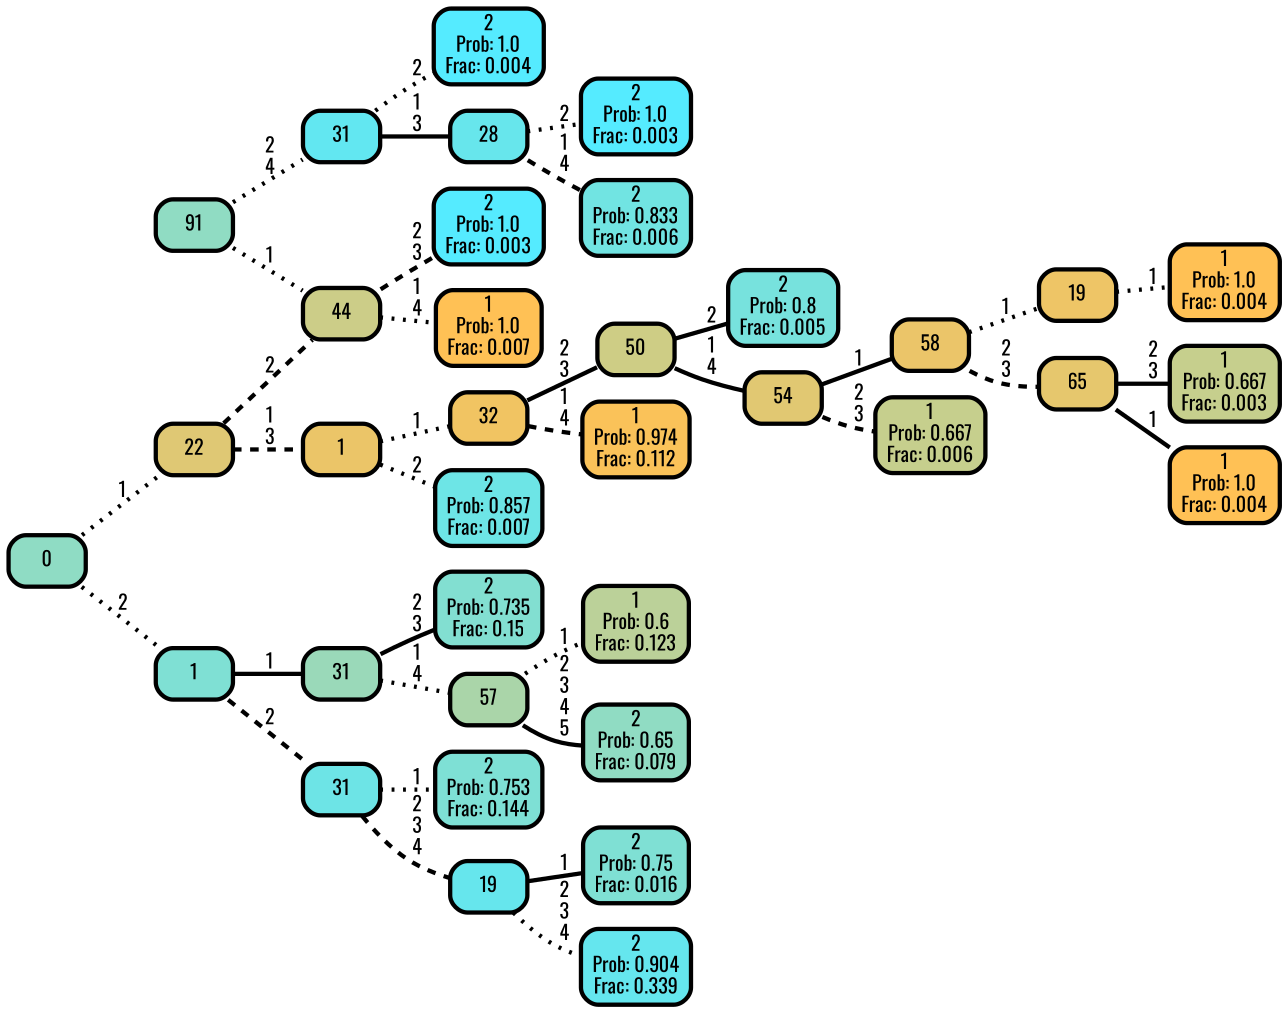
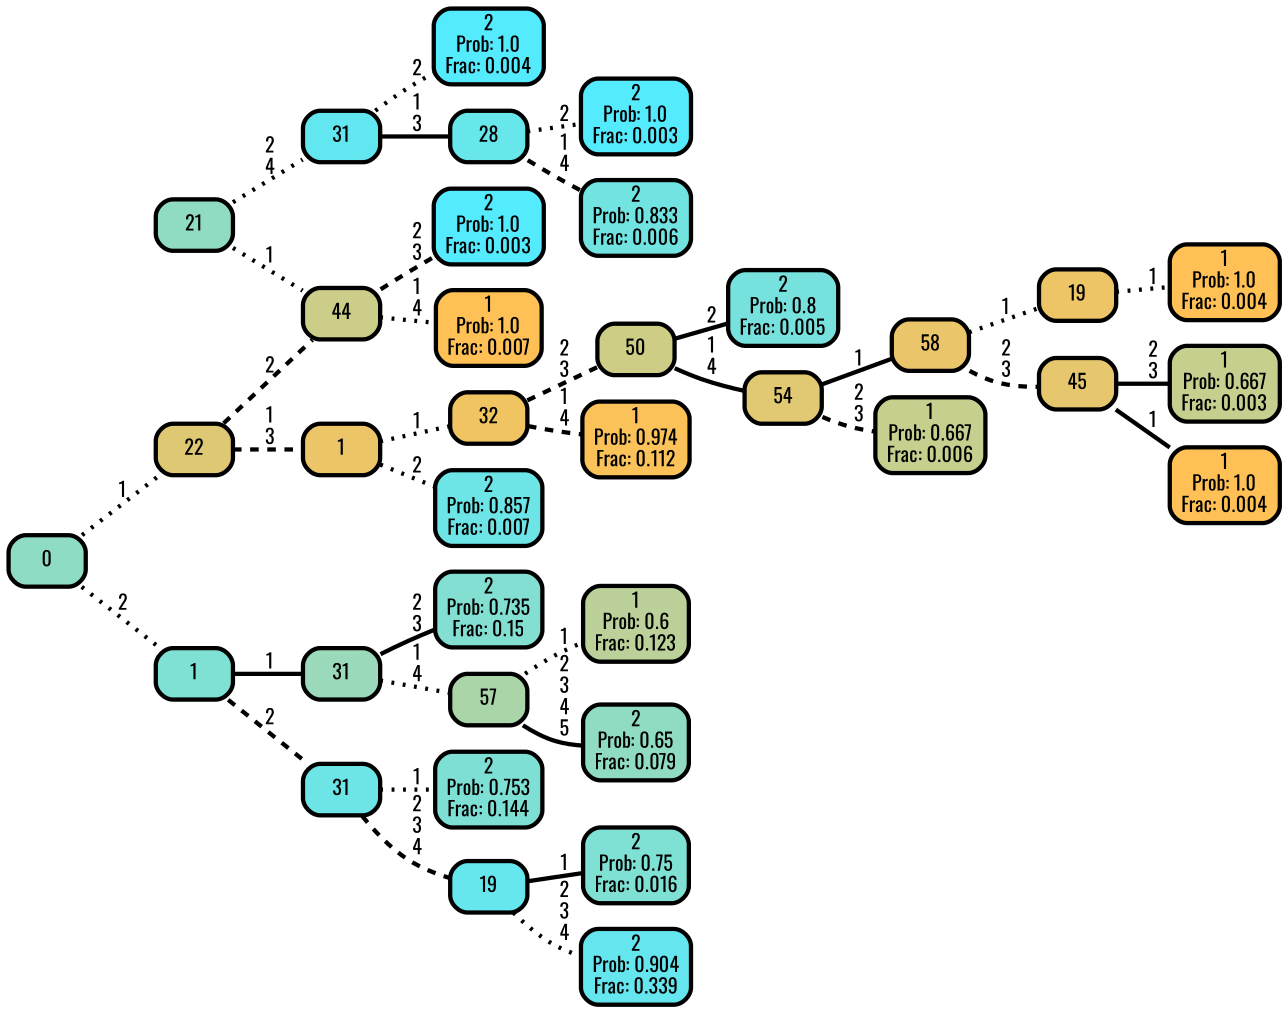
node "91": label "91" -> "21"
edge "50" -- "32": style bold -> dashed
node "65": label "65" -> "45"
